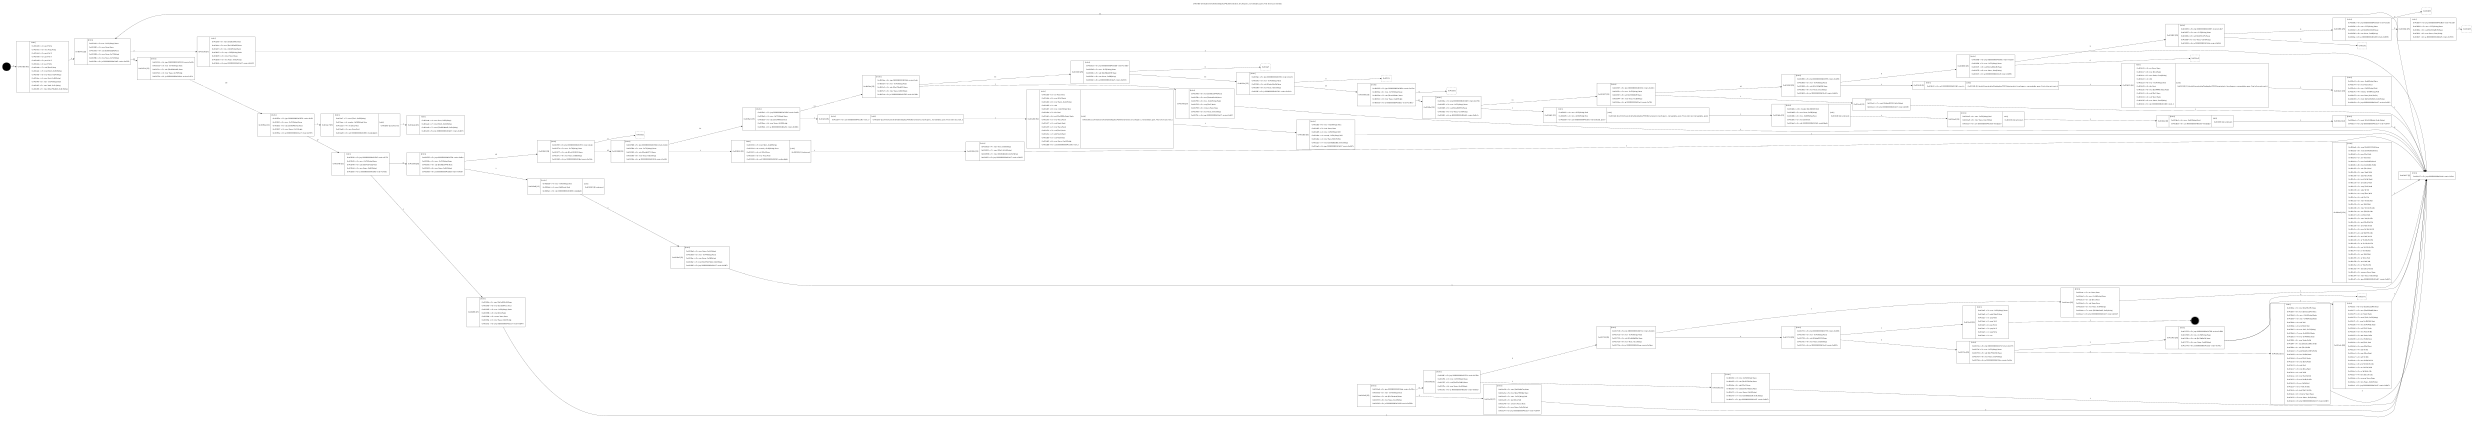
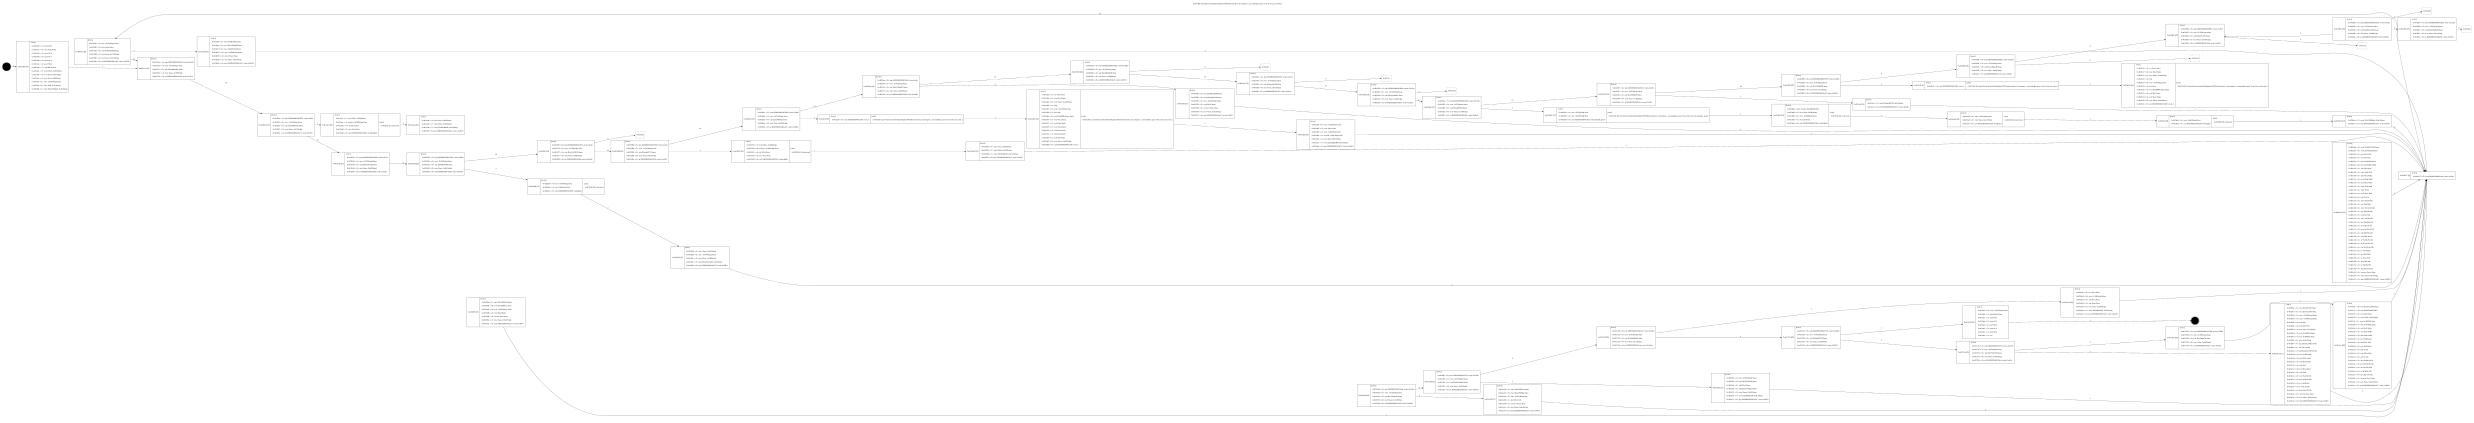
edge "0x401682 [25]" -> "0x40169b [25]": reversed
edge "0x4014d0 [45]" -> "0x4014fd [23]": now "0x4014d0 [45]" -> "0x401514 [22]"
node "0x401b41 [33]": removed
edge "0x401540 [22]" -> "0x4018fb [27]": removed, label "1"
node "0x40177c": removed
